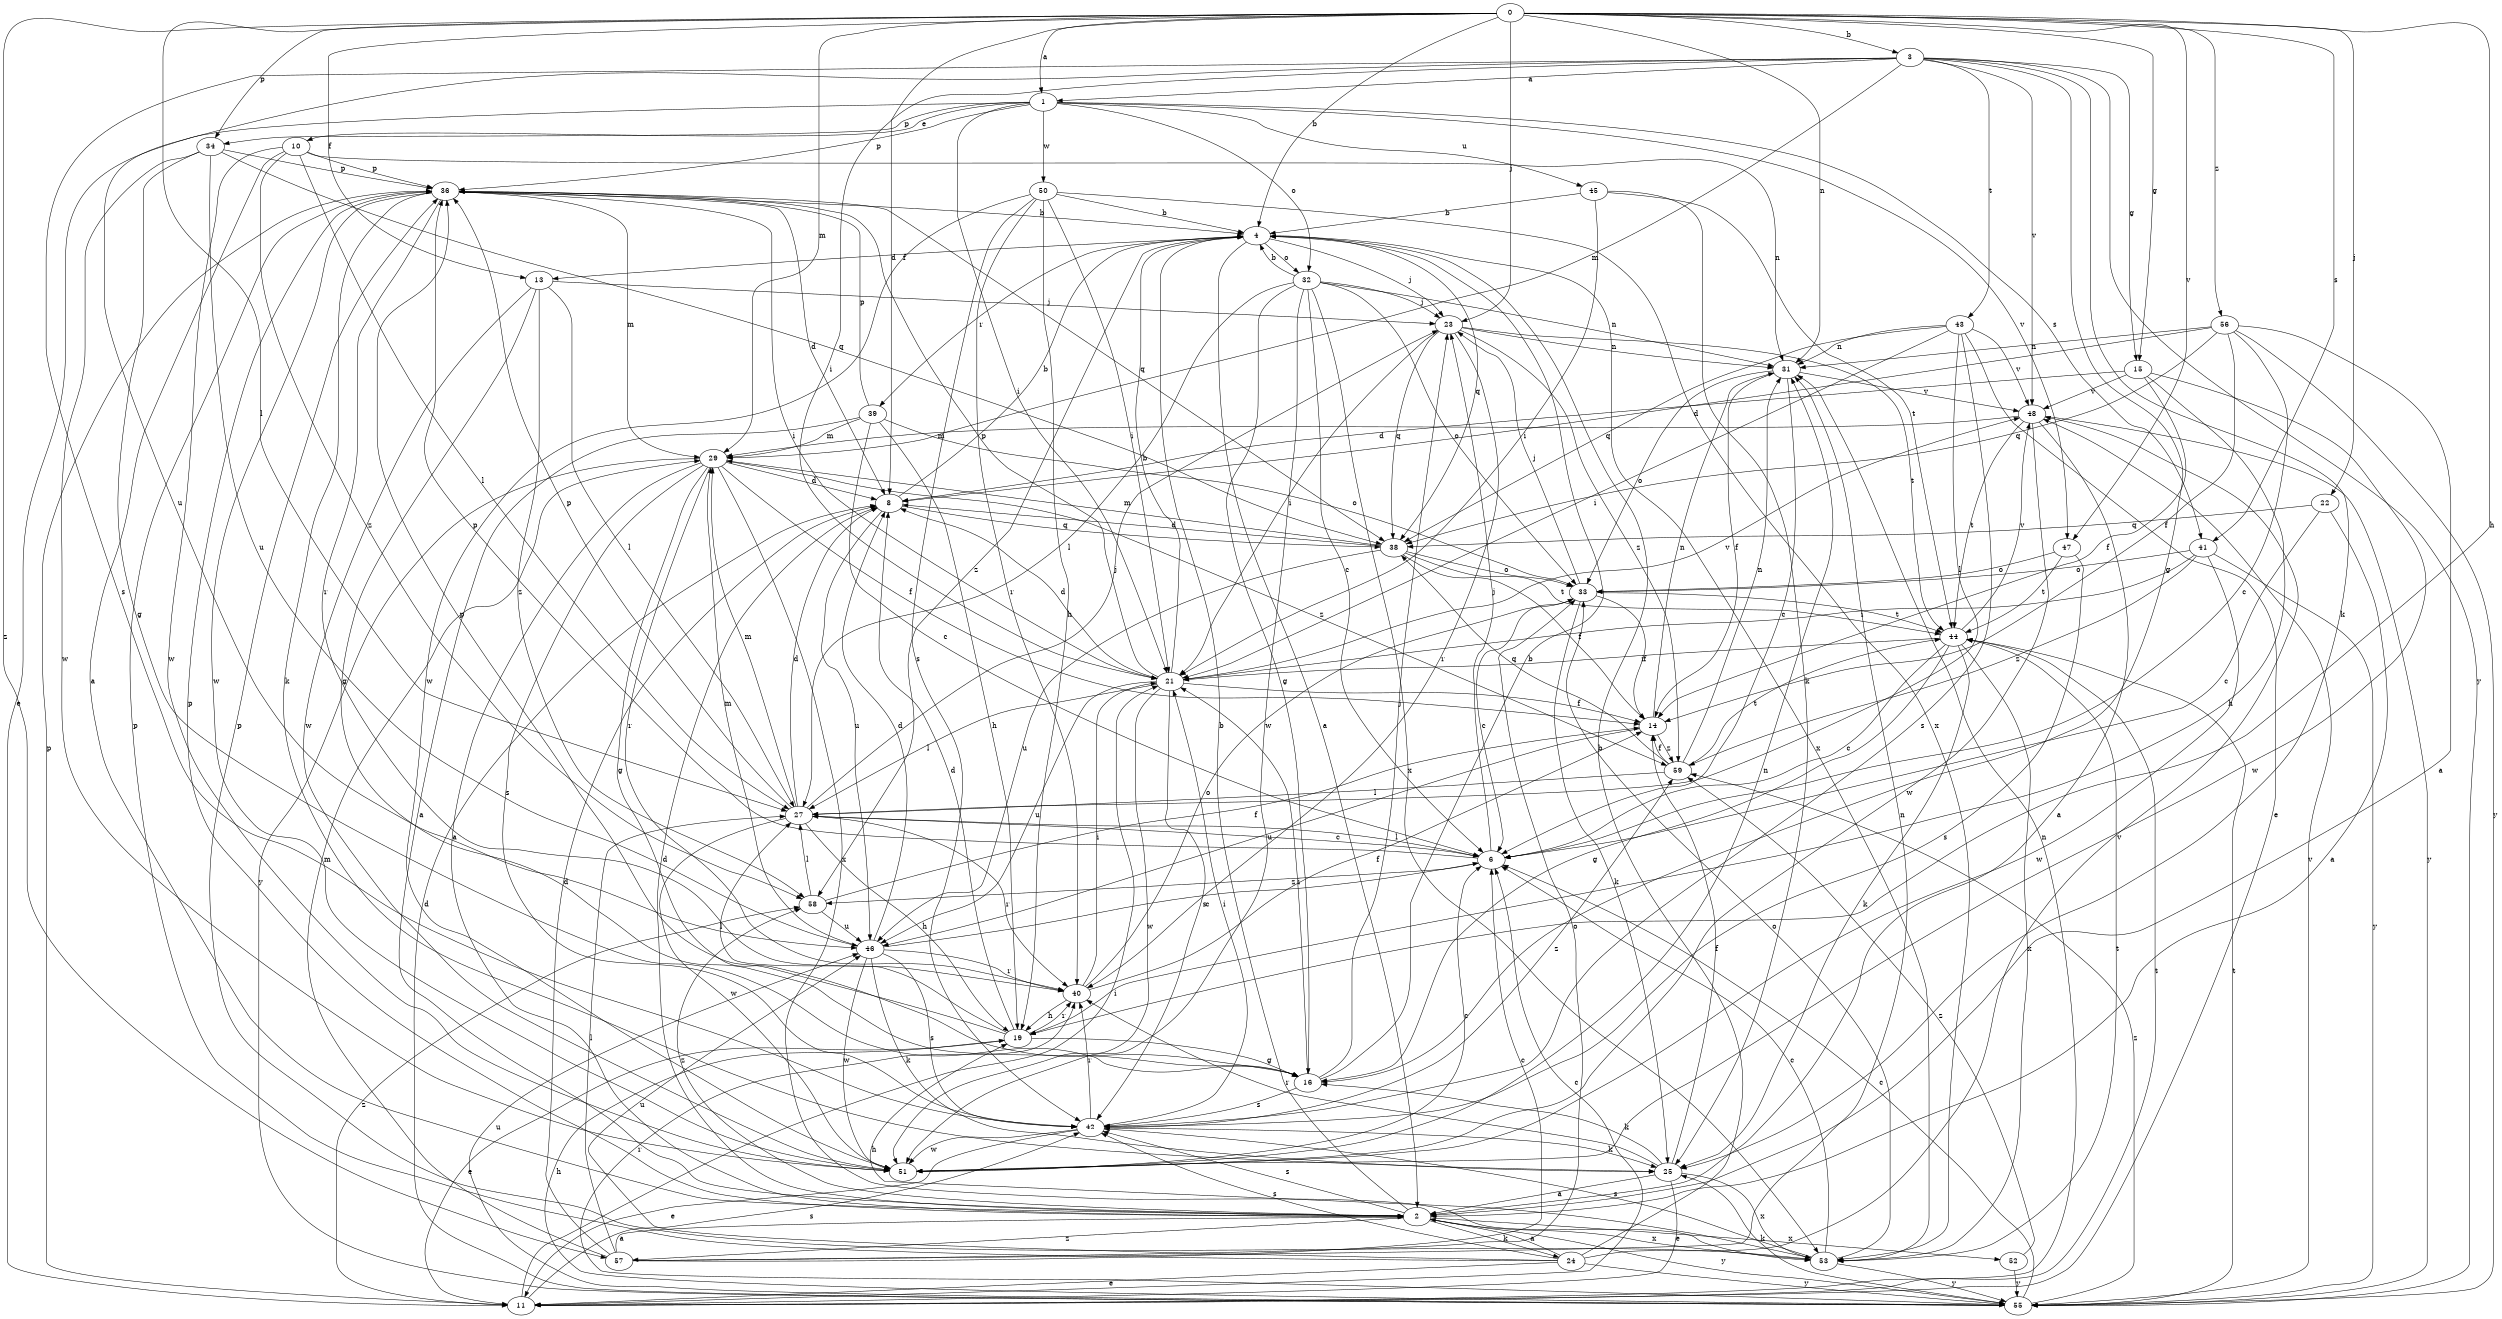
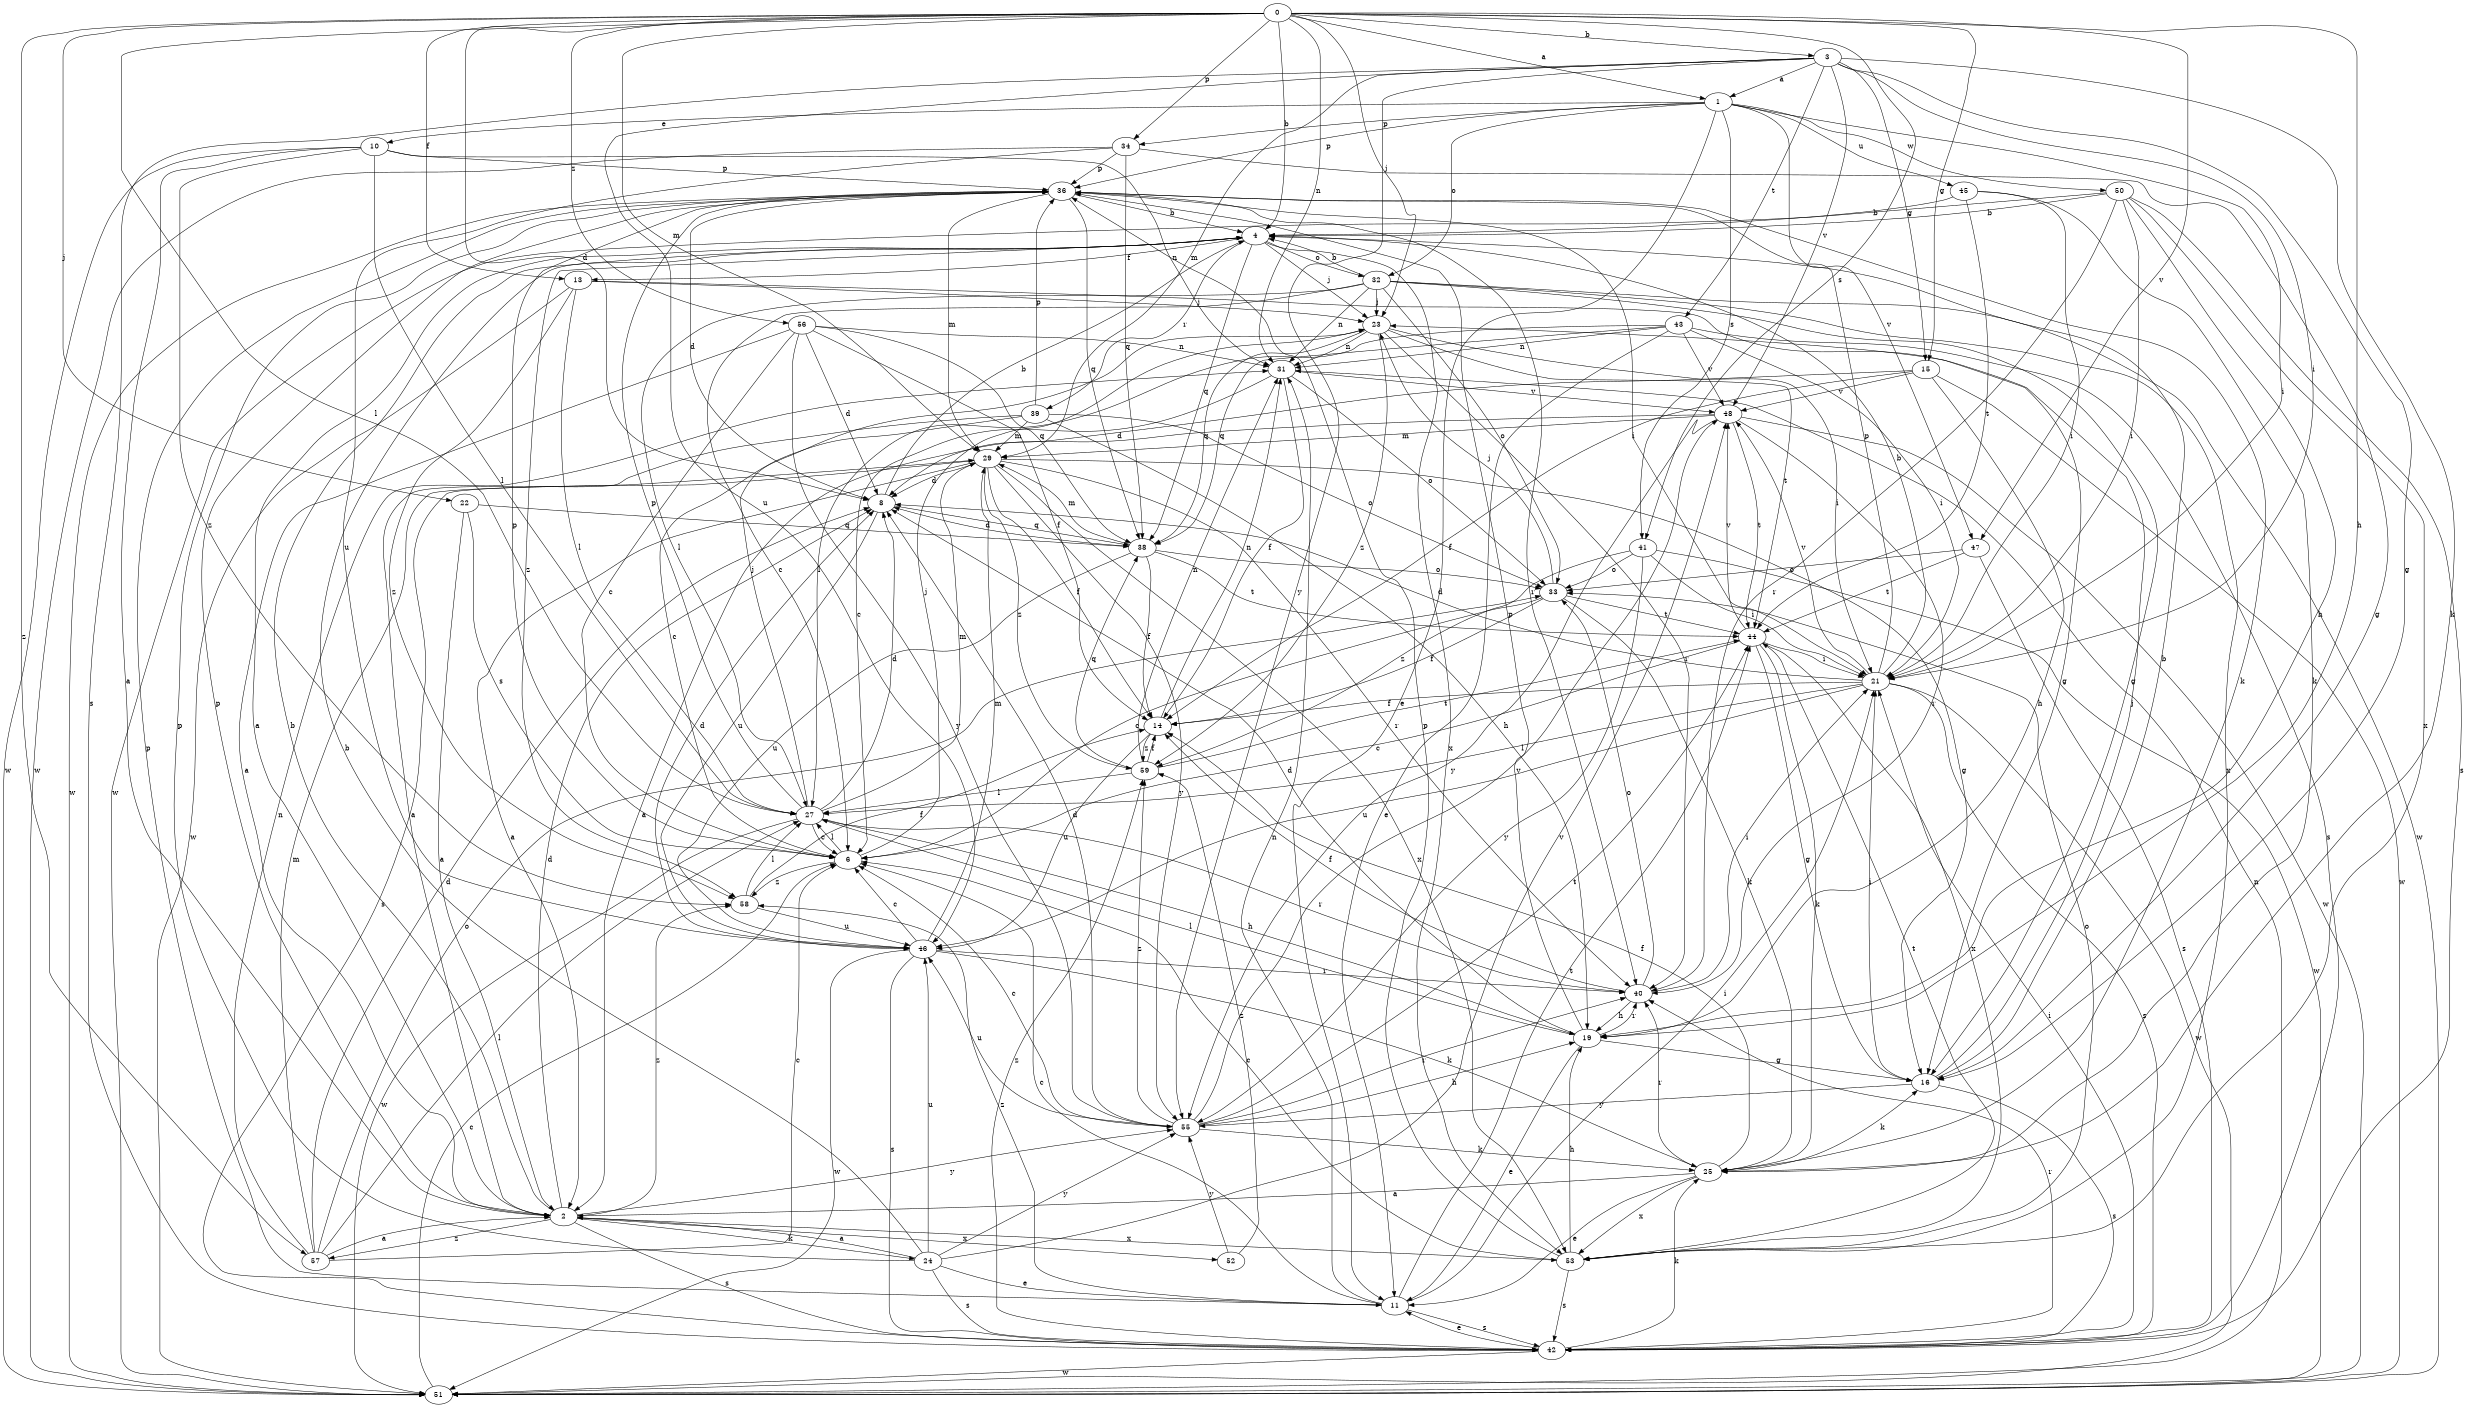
edge "22" -> "6": label "c" -> "s"
edge "48" -> "40": added, label "r"
edge "53" -> "55": now "16" -> "55"
